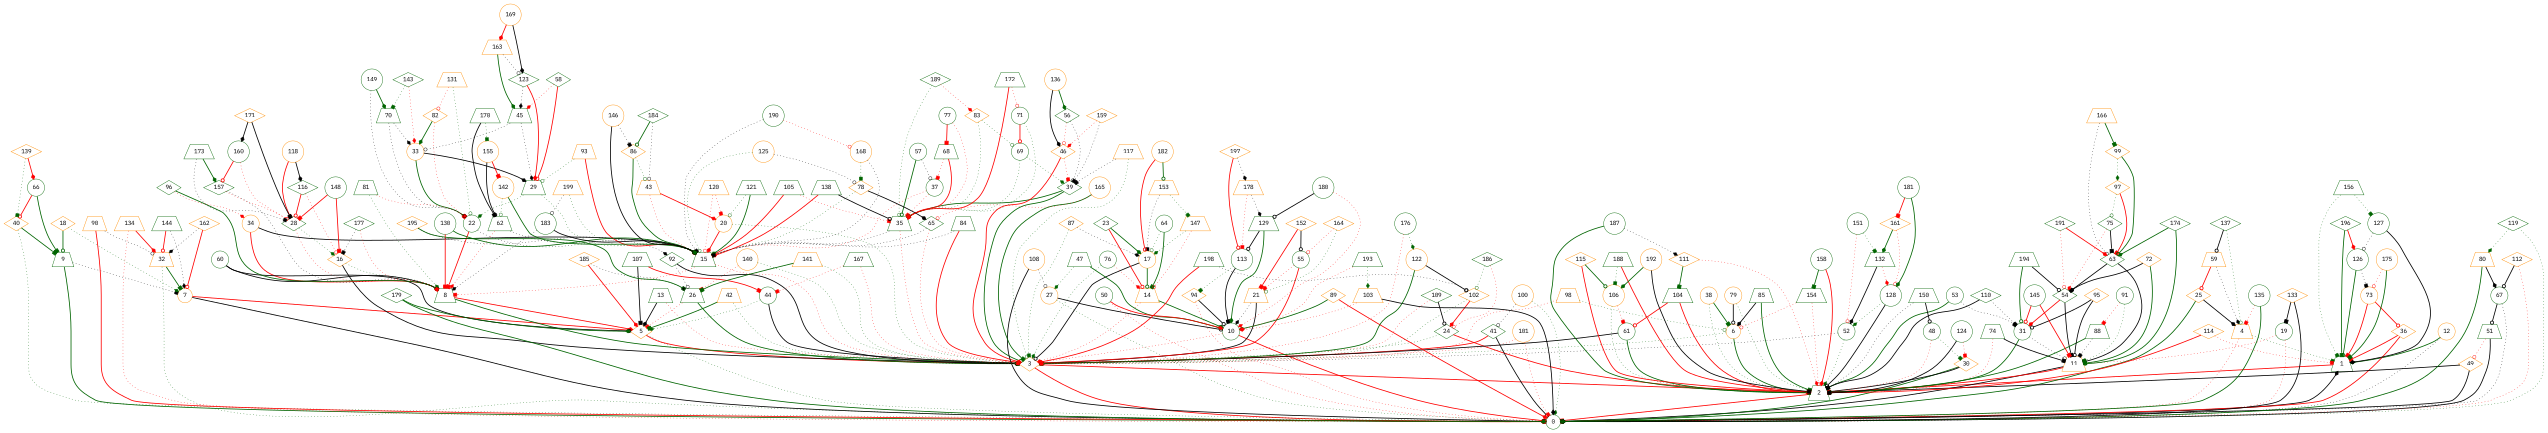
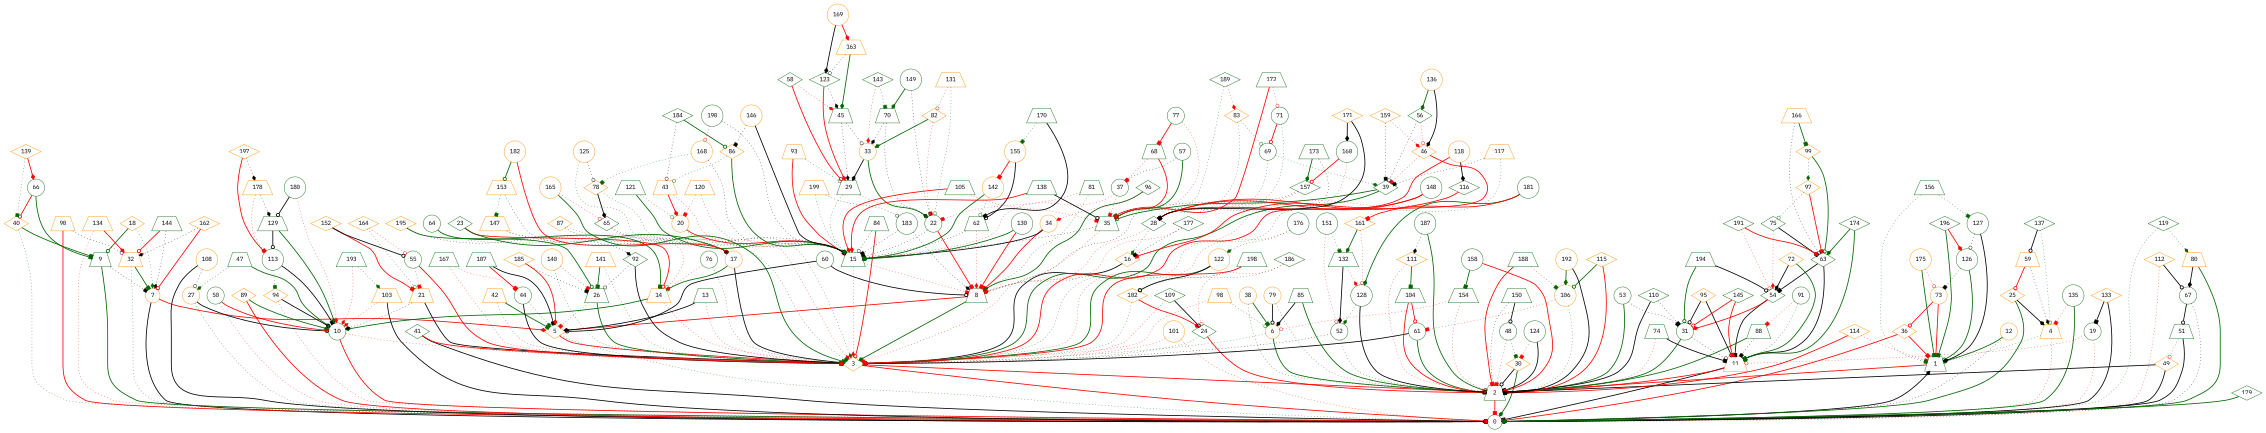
edge "183" -> "15": style bold -> dotted
node "100": removed
node "145": shape circle -> diamond
edge "179" -> "5": removed
